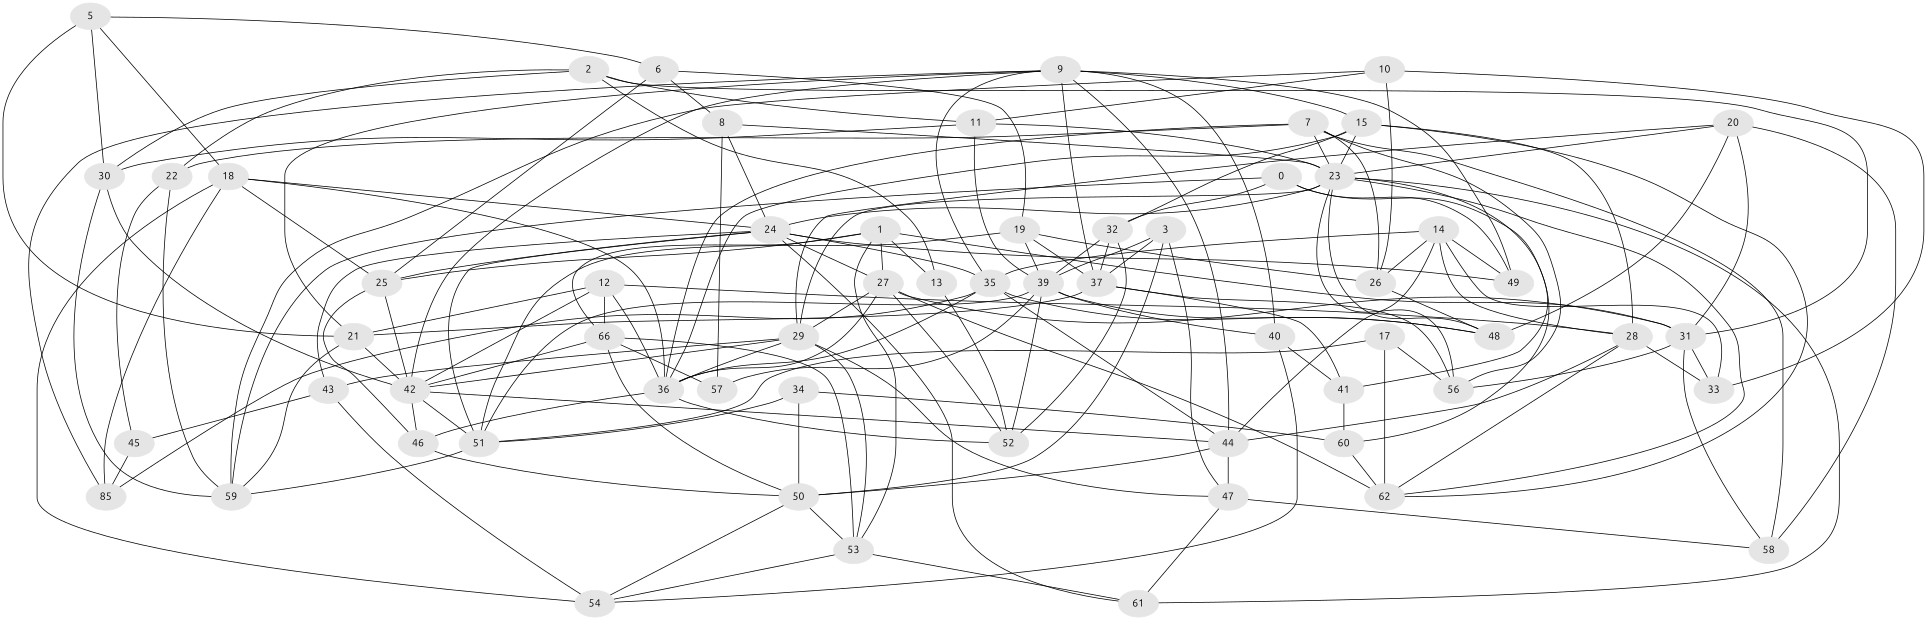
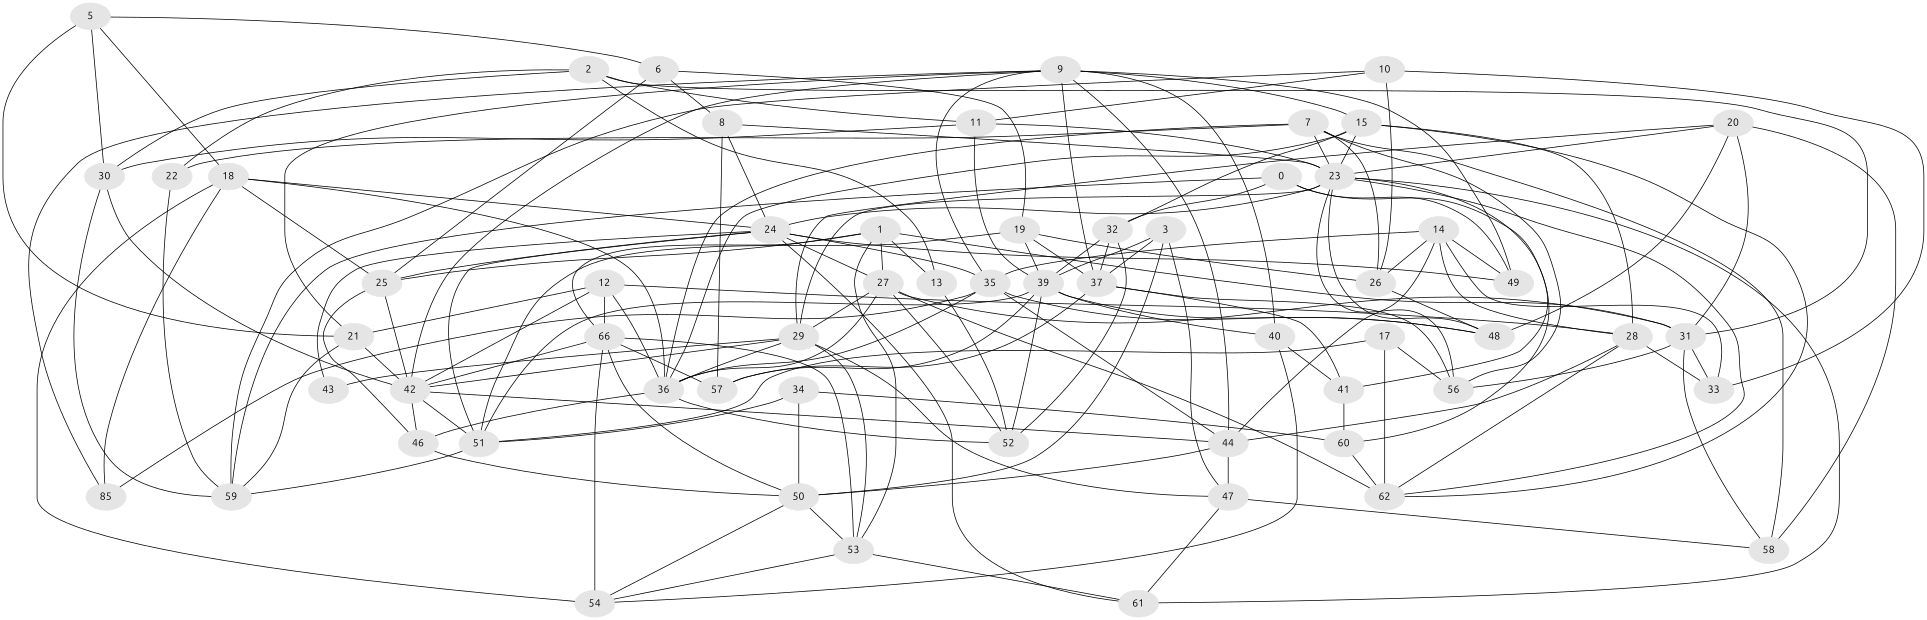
edge "37" -- "21": now "37" -- "57"
node "45": removed
edge "43" -- "54": now "66" -- "54"
